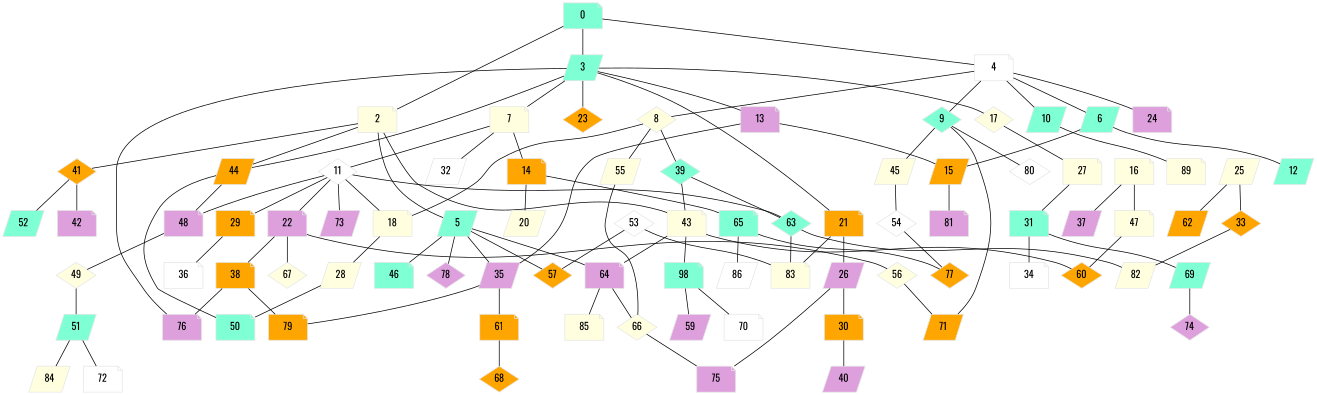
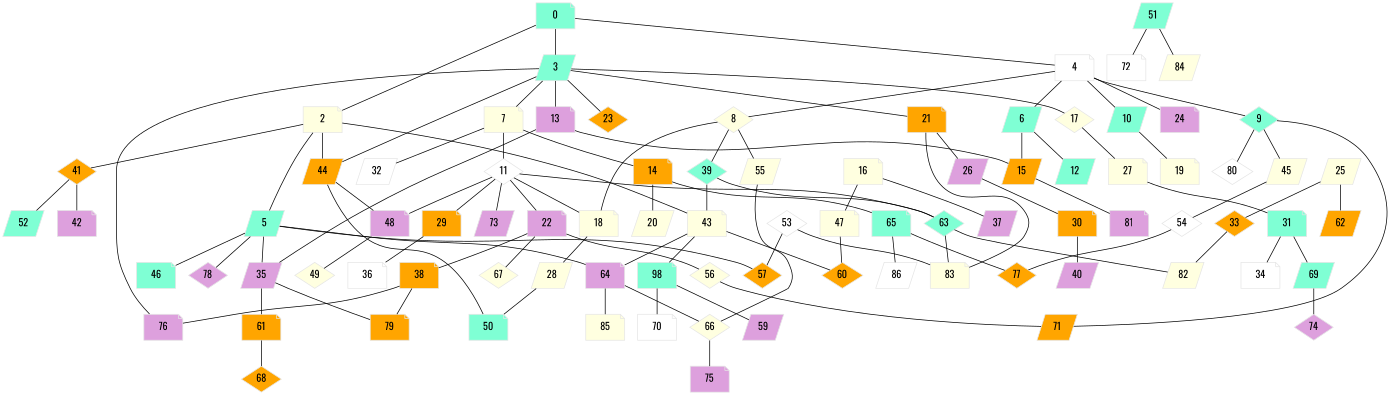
node "89": label "89" -> "19"
edge "49" -- "51": removed
edge "26" -- "75": removed
